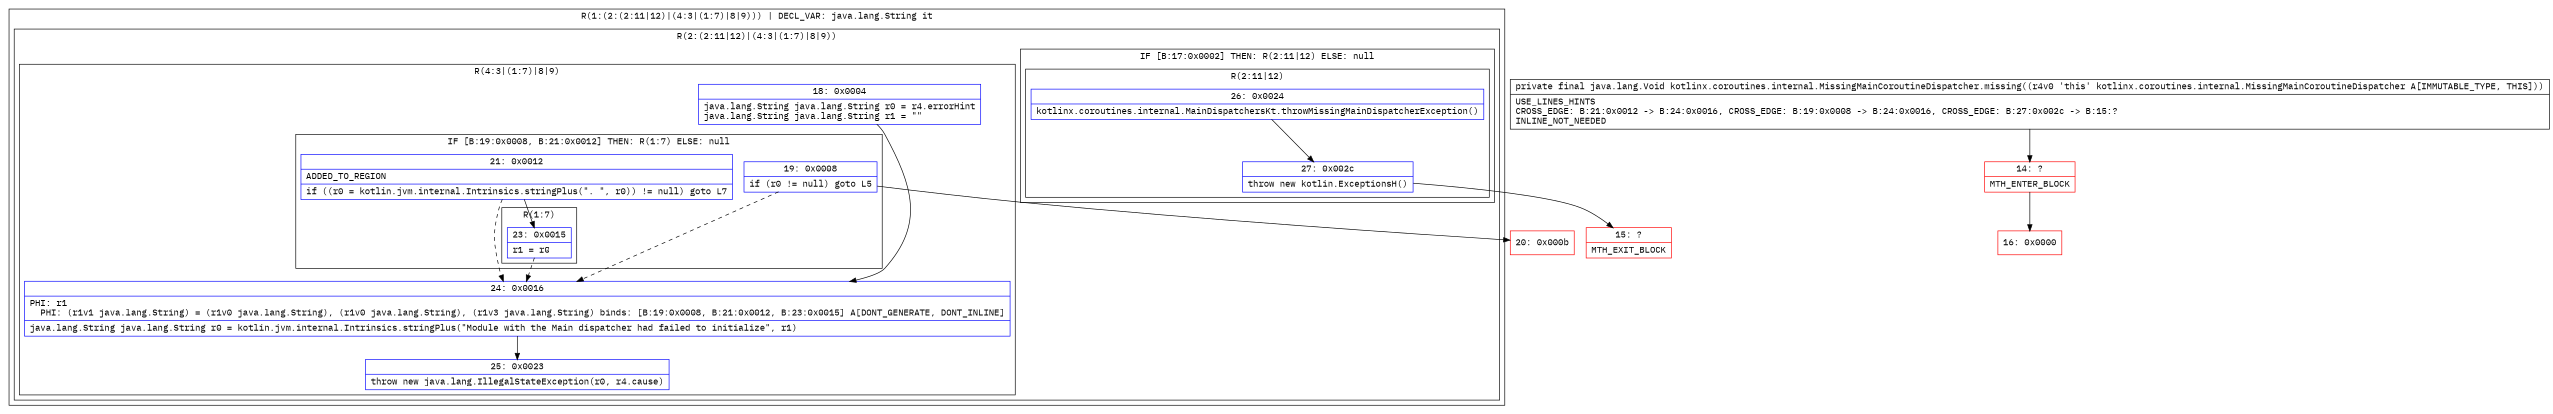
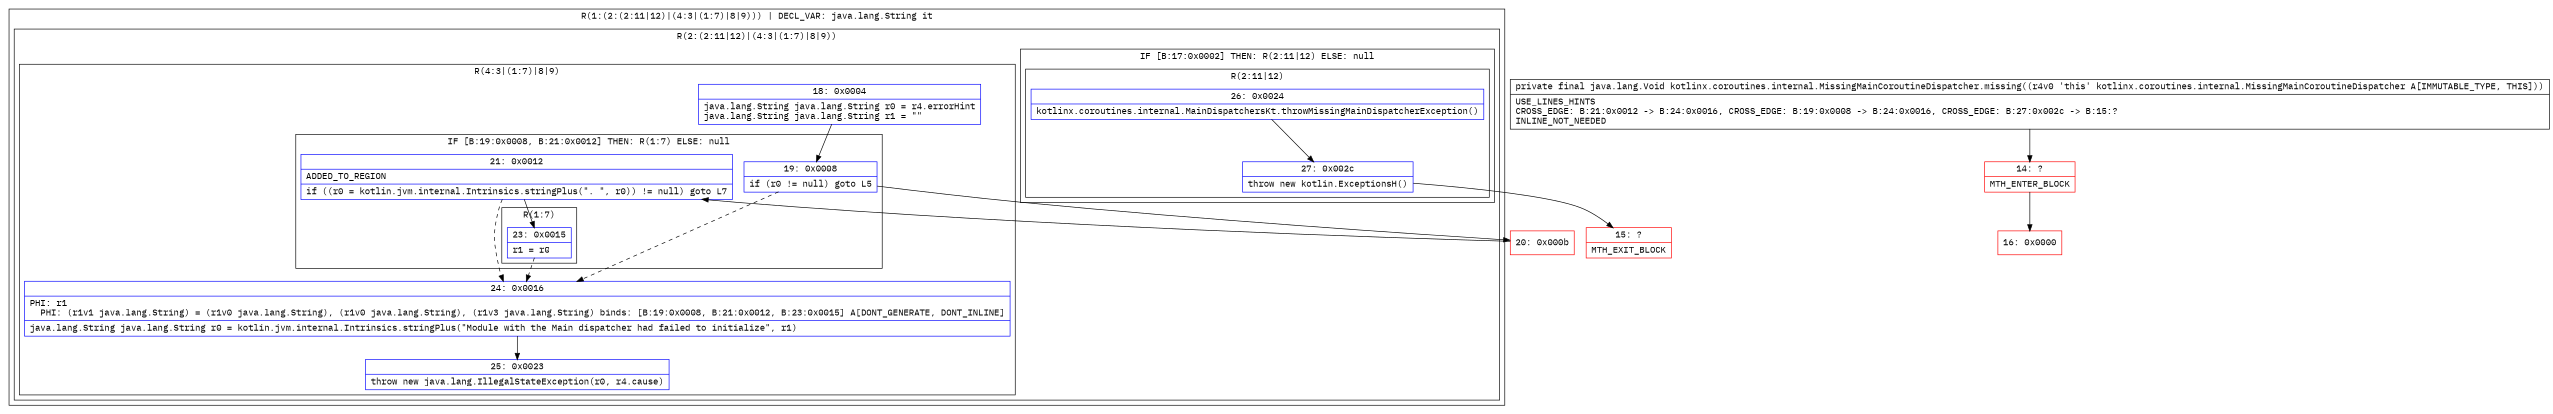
edge "18: 0x0004" -> "24: 0x0016": now "18: 0x0004" -> "19: 0x0008"
edge "20: 0x000b" -> "21: 0x0012": added
